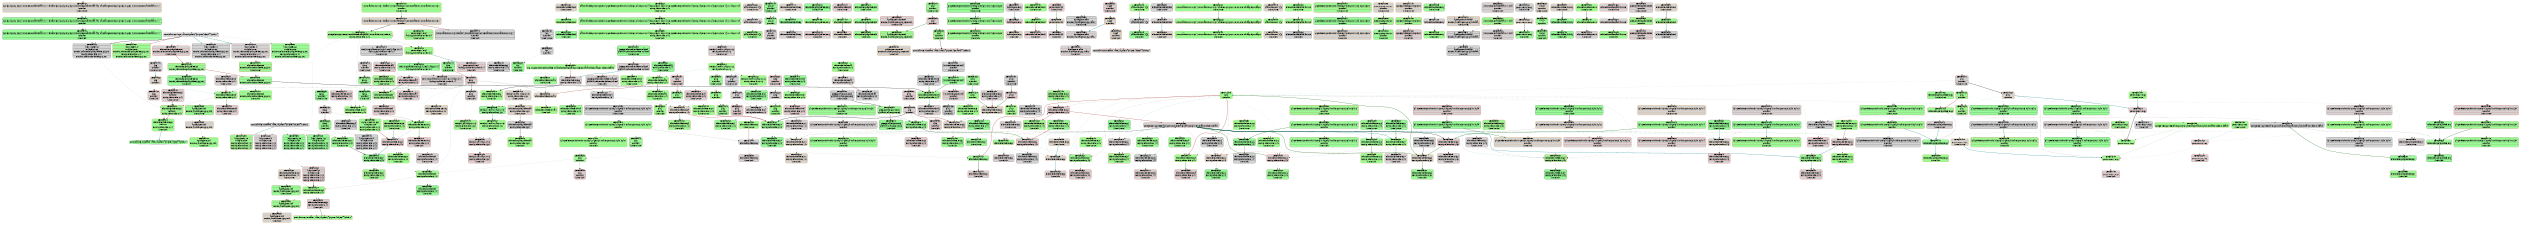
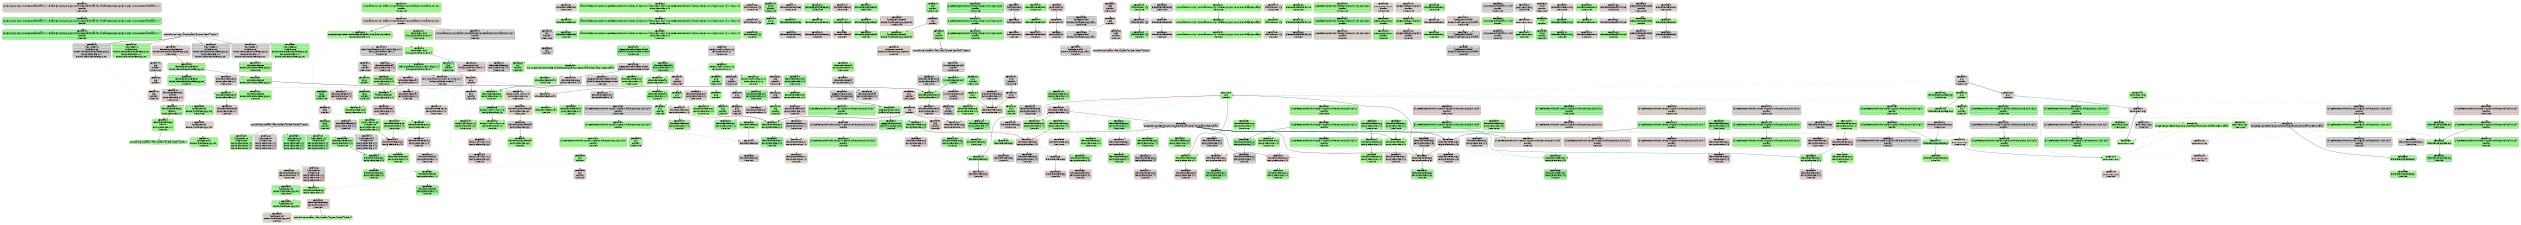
node "CE0x5ac4bc0": removed
node "CE0x5ac2cf0": text "selinux_xfrm_delete:cred" -> "abca_xfrm_delete:cred"
node "CE0x5adf550": text "selinux_ret_delete:tmp29" -> "selinux_xfrm_delete:tmp29"
